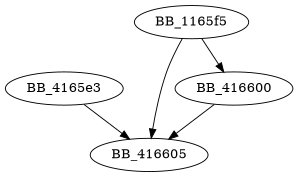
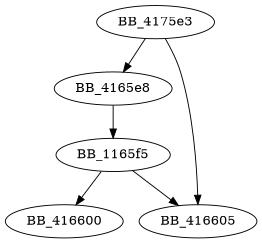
node "BB_4165e3": label "BB_4165e3" -> "BB_4175e3"
node "BB_4165e8": added
edge "BB_416600" -> "BB_416605": removed
